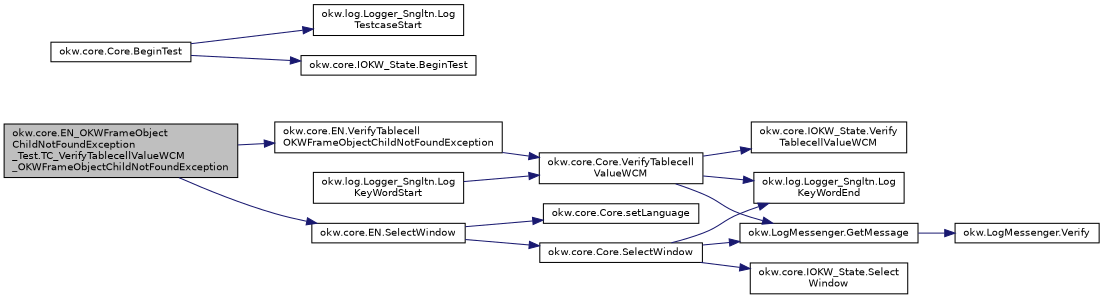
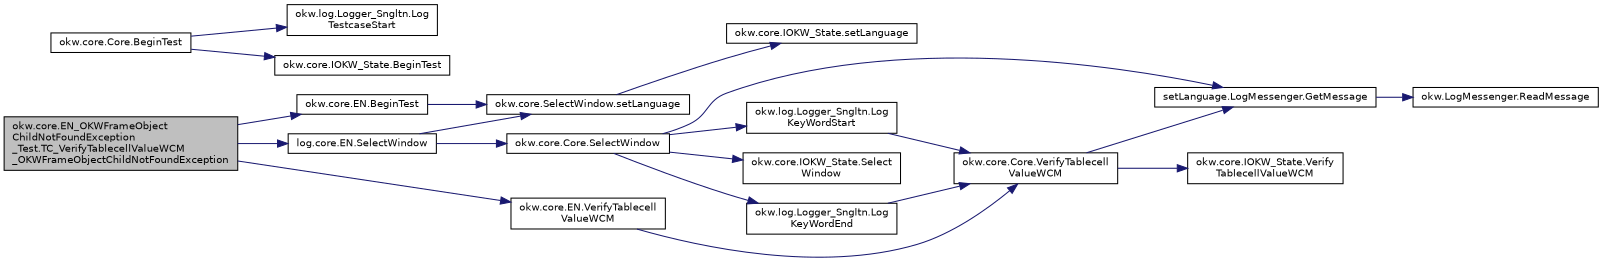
node "okw.core.IOKW_State.setLanguage": added
node "okw.core.EN.BeginTest": added
edge "okw.core.Core.SelectWindow" -> "okw.log.Logger_Sngltn.Log KeyWordStart": added
node "okw.core.EN.VerifyTablecell OKWFrameObjectChildNotFoundException": label "okw.core.EN.VerifyTablecell OKWFrameObjectChildNotFoundException" -> "okw.core.EN.VerifyTablecell ValueWCM"
edge "okw.core.Core.VerifyTablecell ValueWCM" -> "okw.log.Logger_Sngltn.Log KeyWordEnd": reversed
node "okw.core.Core.setLanguage": label "okw.core.Core.setLanguage" -> "okw.core.SelectWindow.setLanguage"
node "okw.core.EN.SelectWindow": label "okw.core.EN.SelectWindow" -> "log.core.EN.SelectWindow"
node "okw.LogMessenger.GetMessage": label "okw.LogMessenger.GetMessage" -> "setLanguage.LogMessenger.GetMessage"
node "okw.LogMessenger.Verify": label "okw.LogMessenger.Verify" -> "okw.LogMessenger.ReadMessage"
